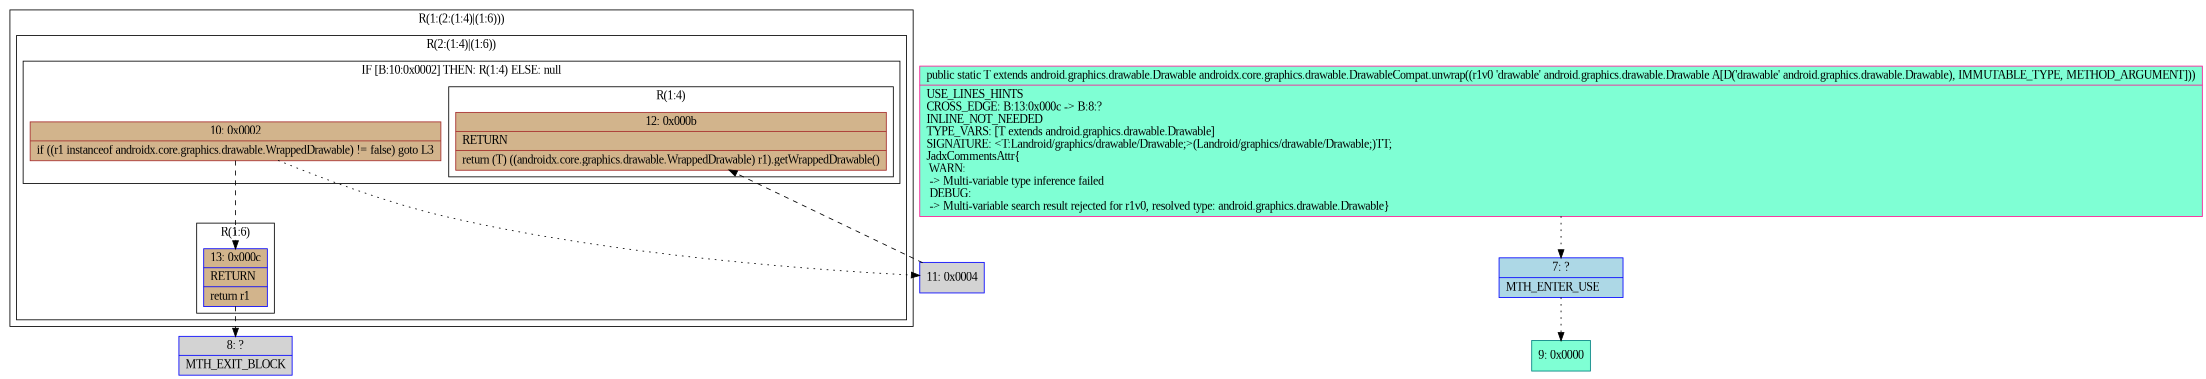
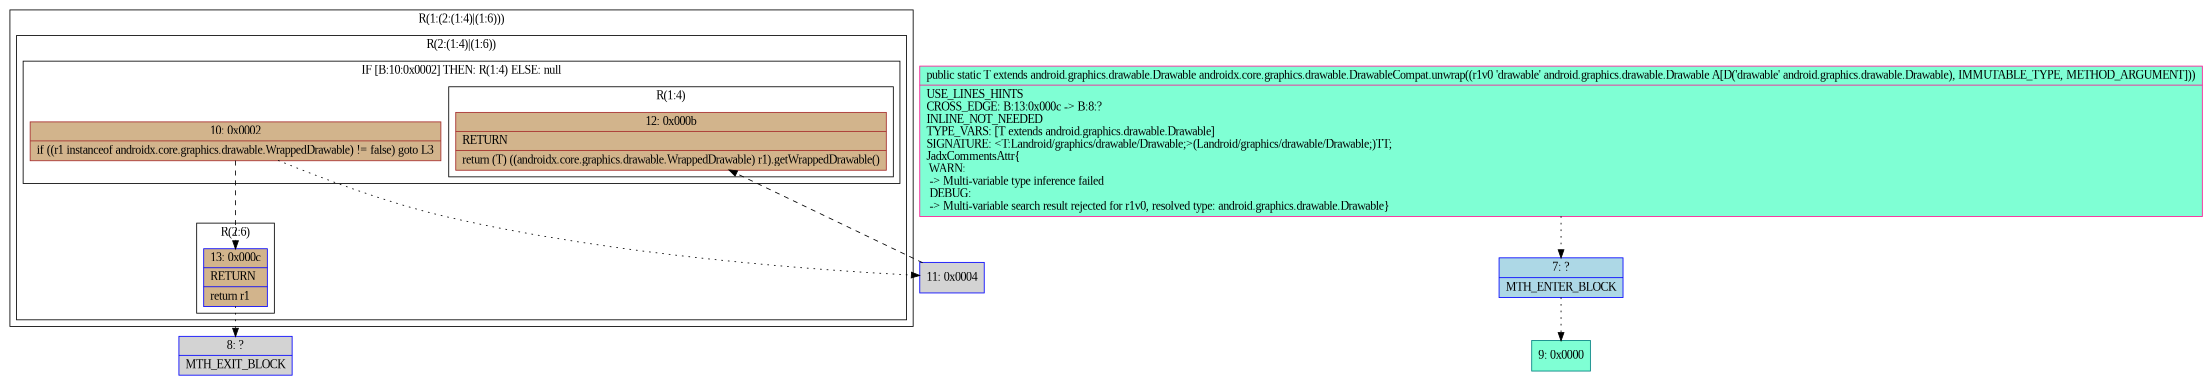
cluster "R(1:6)": label "R(1:6)" -> "R(2:6)"
node "7: ?": text "MTH_ENTER_USE" -> "MTH_ENTER_BLOCK"
edge "13: 0x000c" -> "8: ?": style dashed -> dotted
